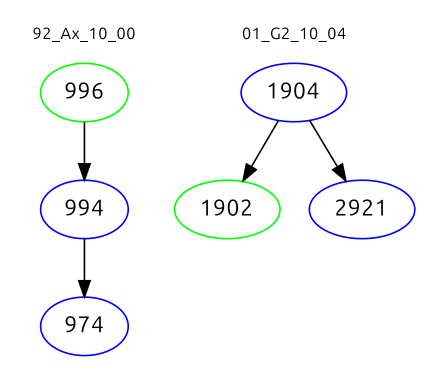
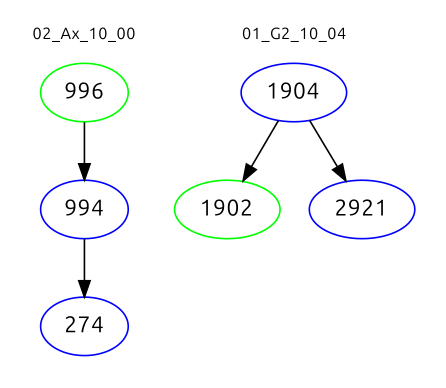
cluster "92_Ax_10_00": label "92_Ax_10_00" -> "02_Ax_10_00"
node "974": label "974" -> "274"
